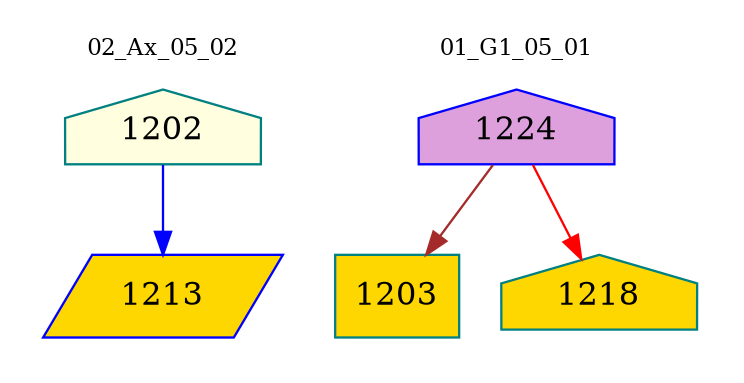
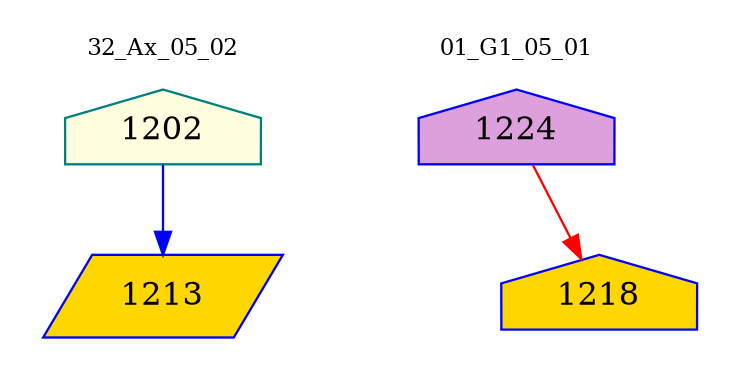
cluster "02_Ax_05_02": label "02_Ax_05_02" -> "32_Ax_05_02"
node "1203": removed
node "1218": color teal -> blue
